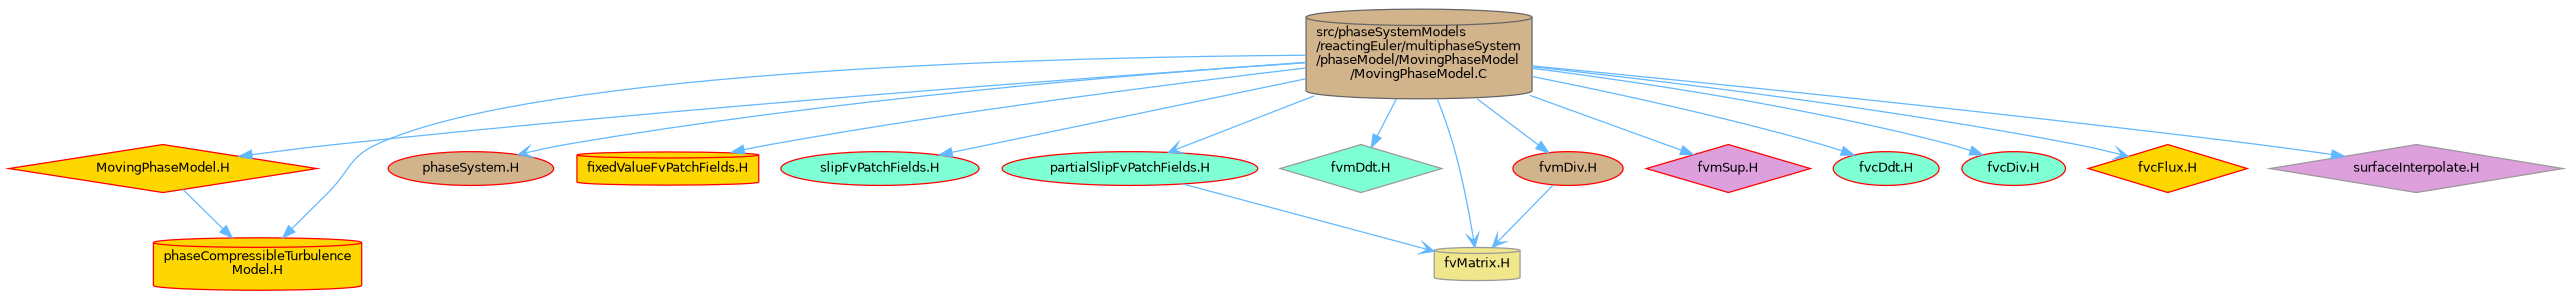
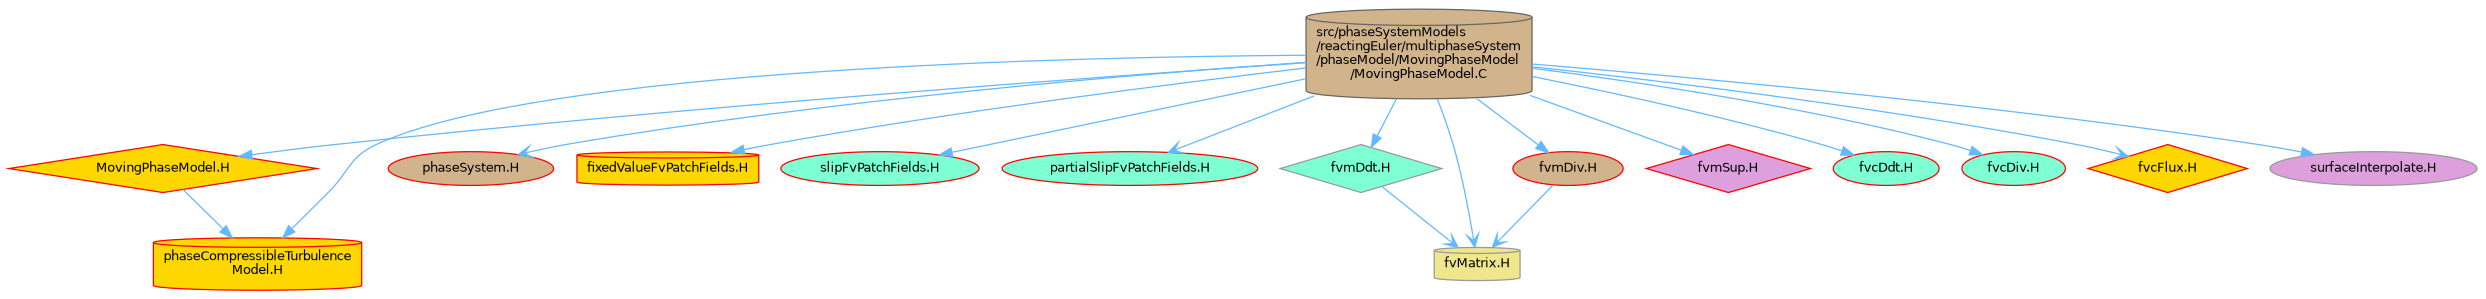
node "surfaceInterpolate.H": shape diamond -> ellipse
edge "partialSlipFvPatchFields.H" -> "fvMatrix.H": now "fvmDdt.H" -> "fvMatrix.H"
